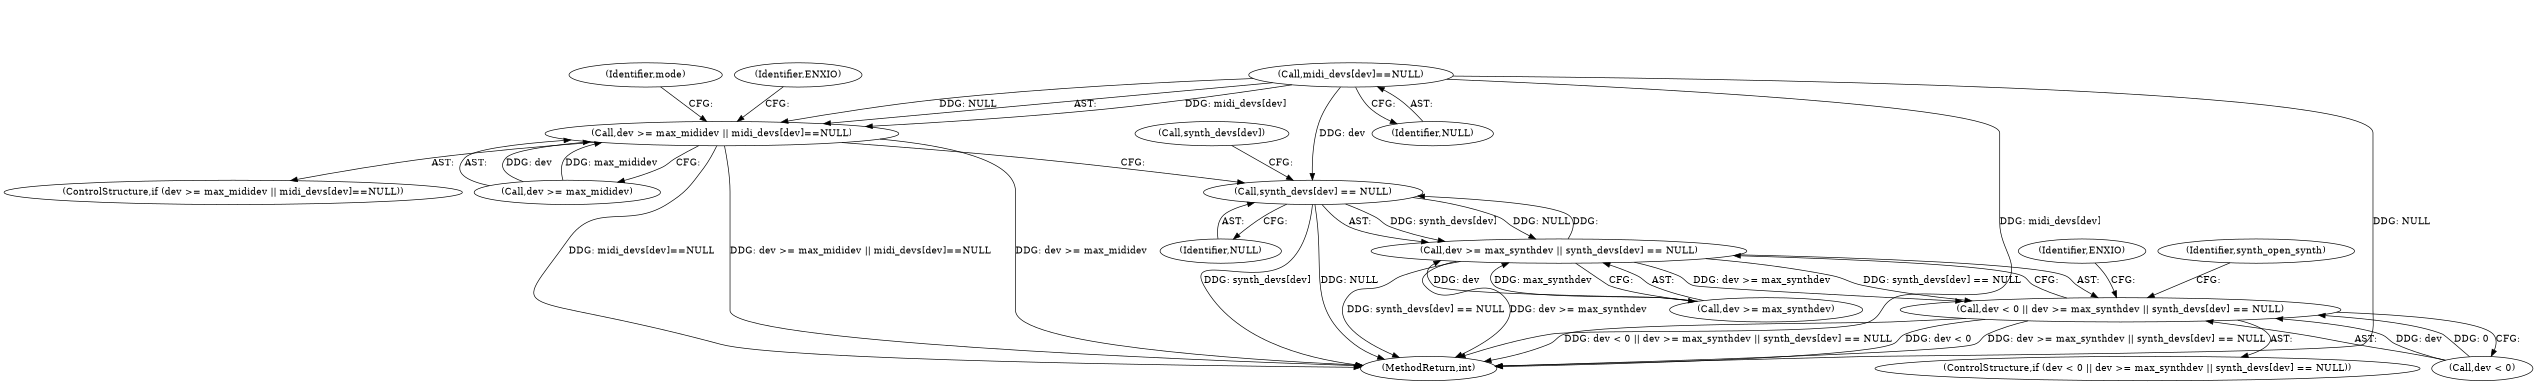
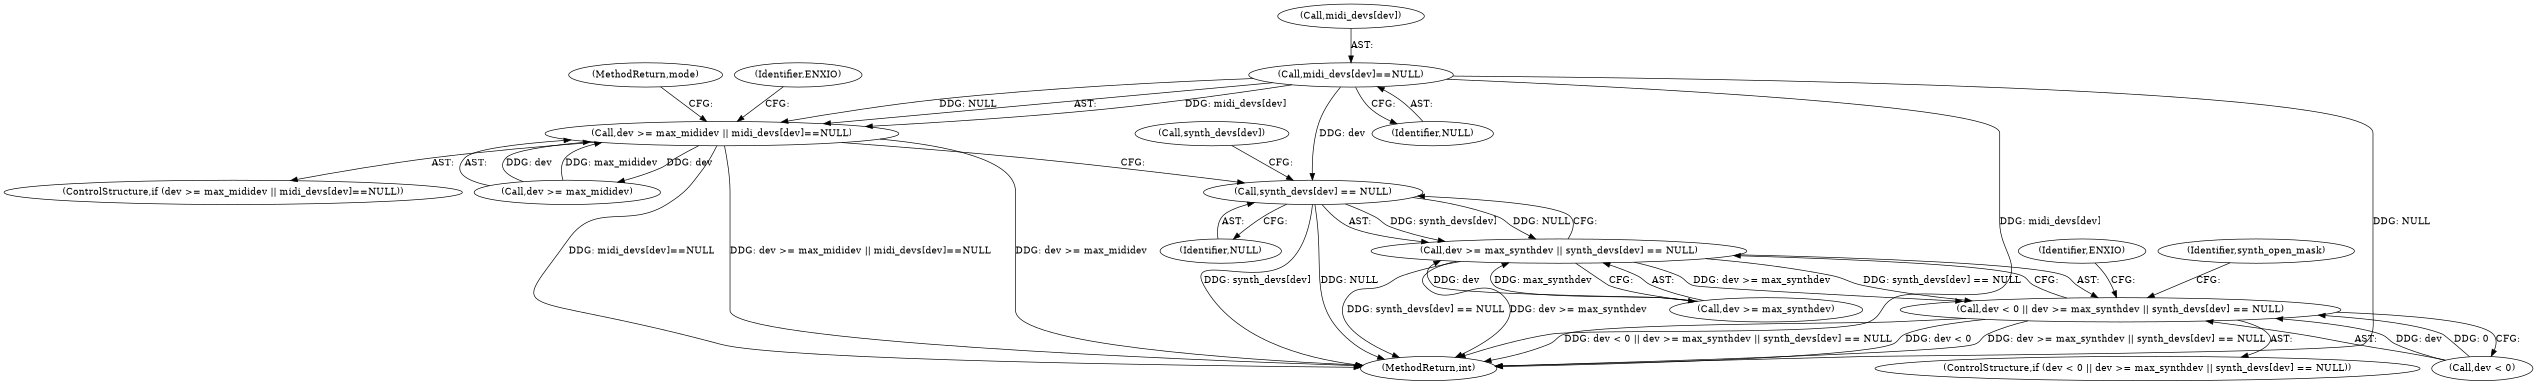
node "(Call,midi_devs[dev])": added
node "(Identifier,mode)": label "(Identifier,mode)" -> "(MethodReturn,mode)"
edge "(Call,dev >= max_mididev || midi_devs[dev]==NULL)" -> "(Call,dev >= max_mididev)": label "CFG: " -> "DDG: dev"
edge "(Call,dev >= max_synthdev || synth_devs[dev] == NULL)" -> "(Call,synth_devs[dev] == NULL)": label "DDG: " -> "CFG: "
node "(Identifier,synth_open_synth)": label "(Identifier,synth_open_synth)" -> "(Identifier,synth_open_mask)"
